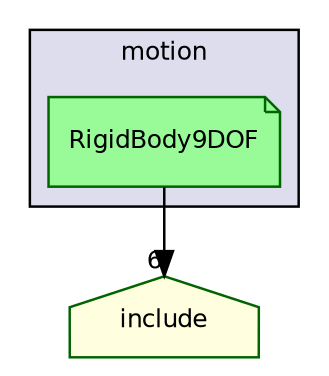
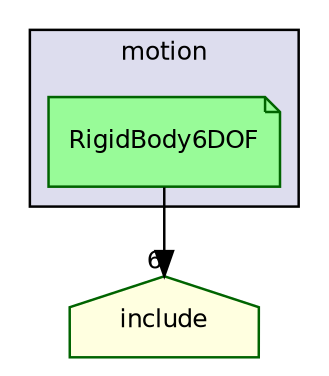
node "RigidBody9DOF": label "RigidBody9DOF" -> "RigidBody6DOF"
